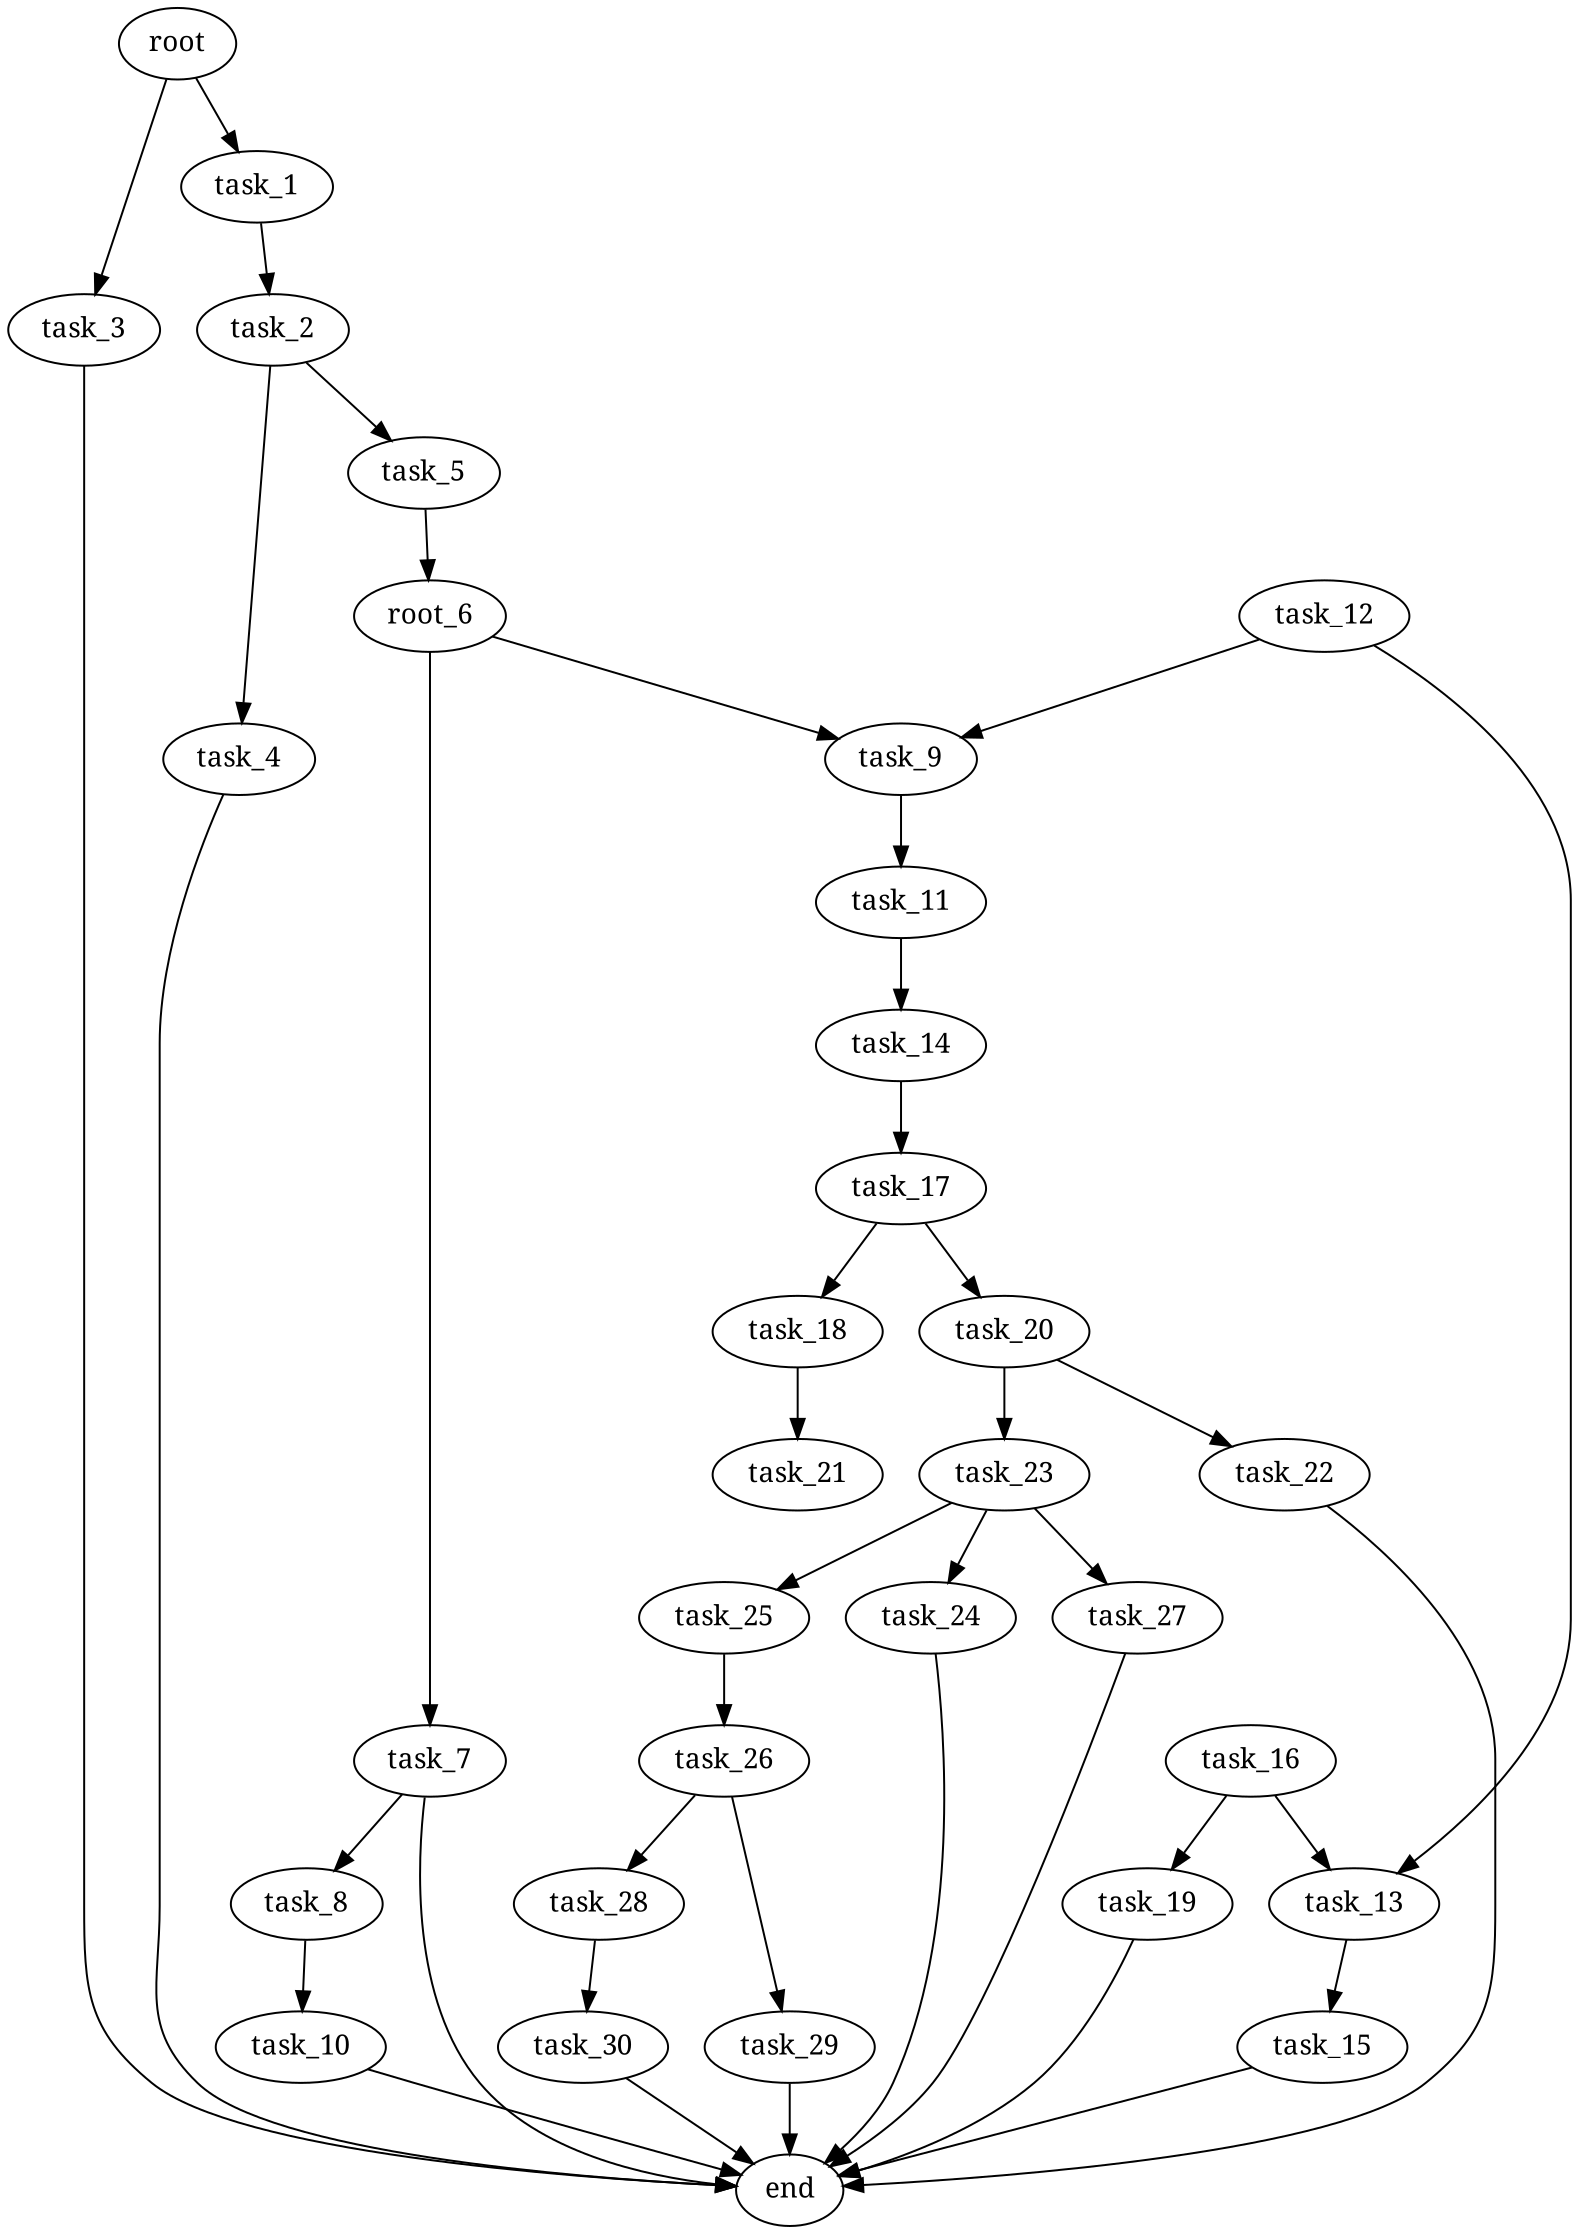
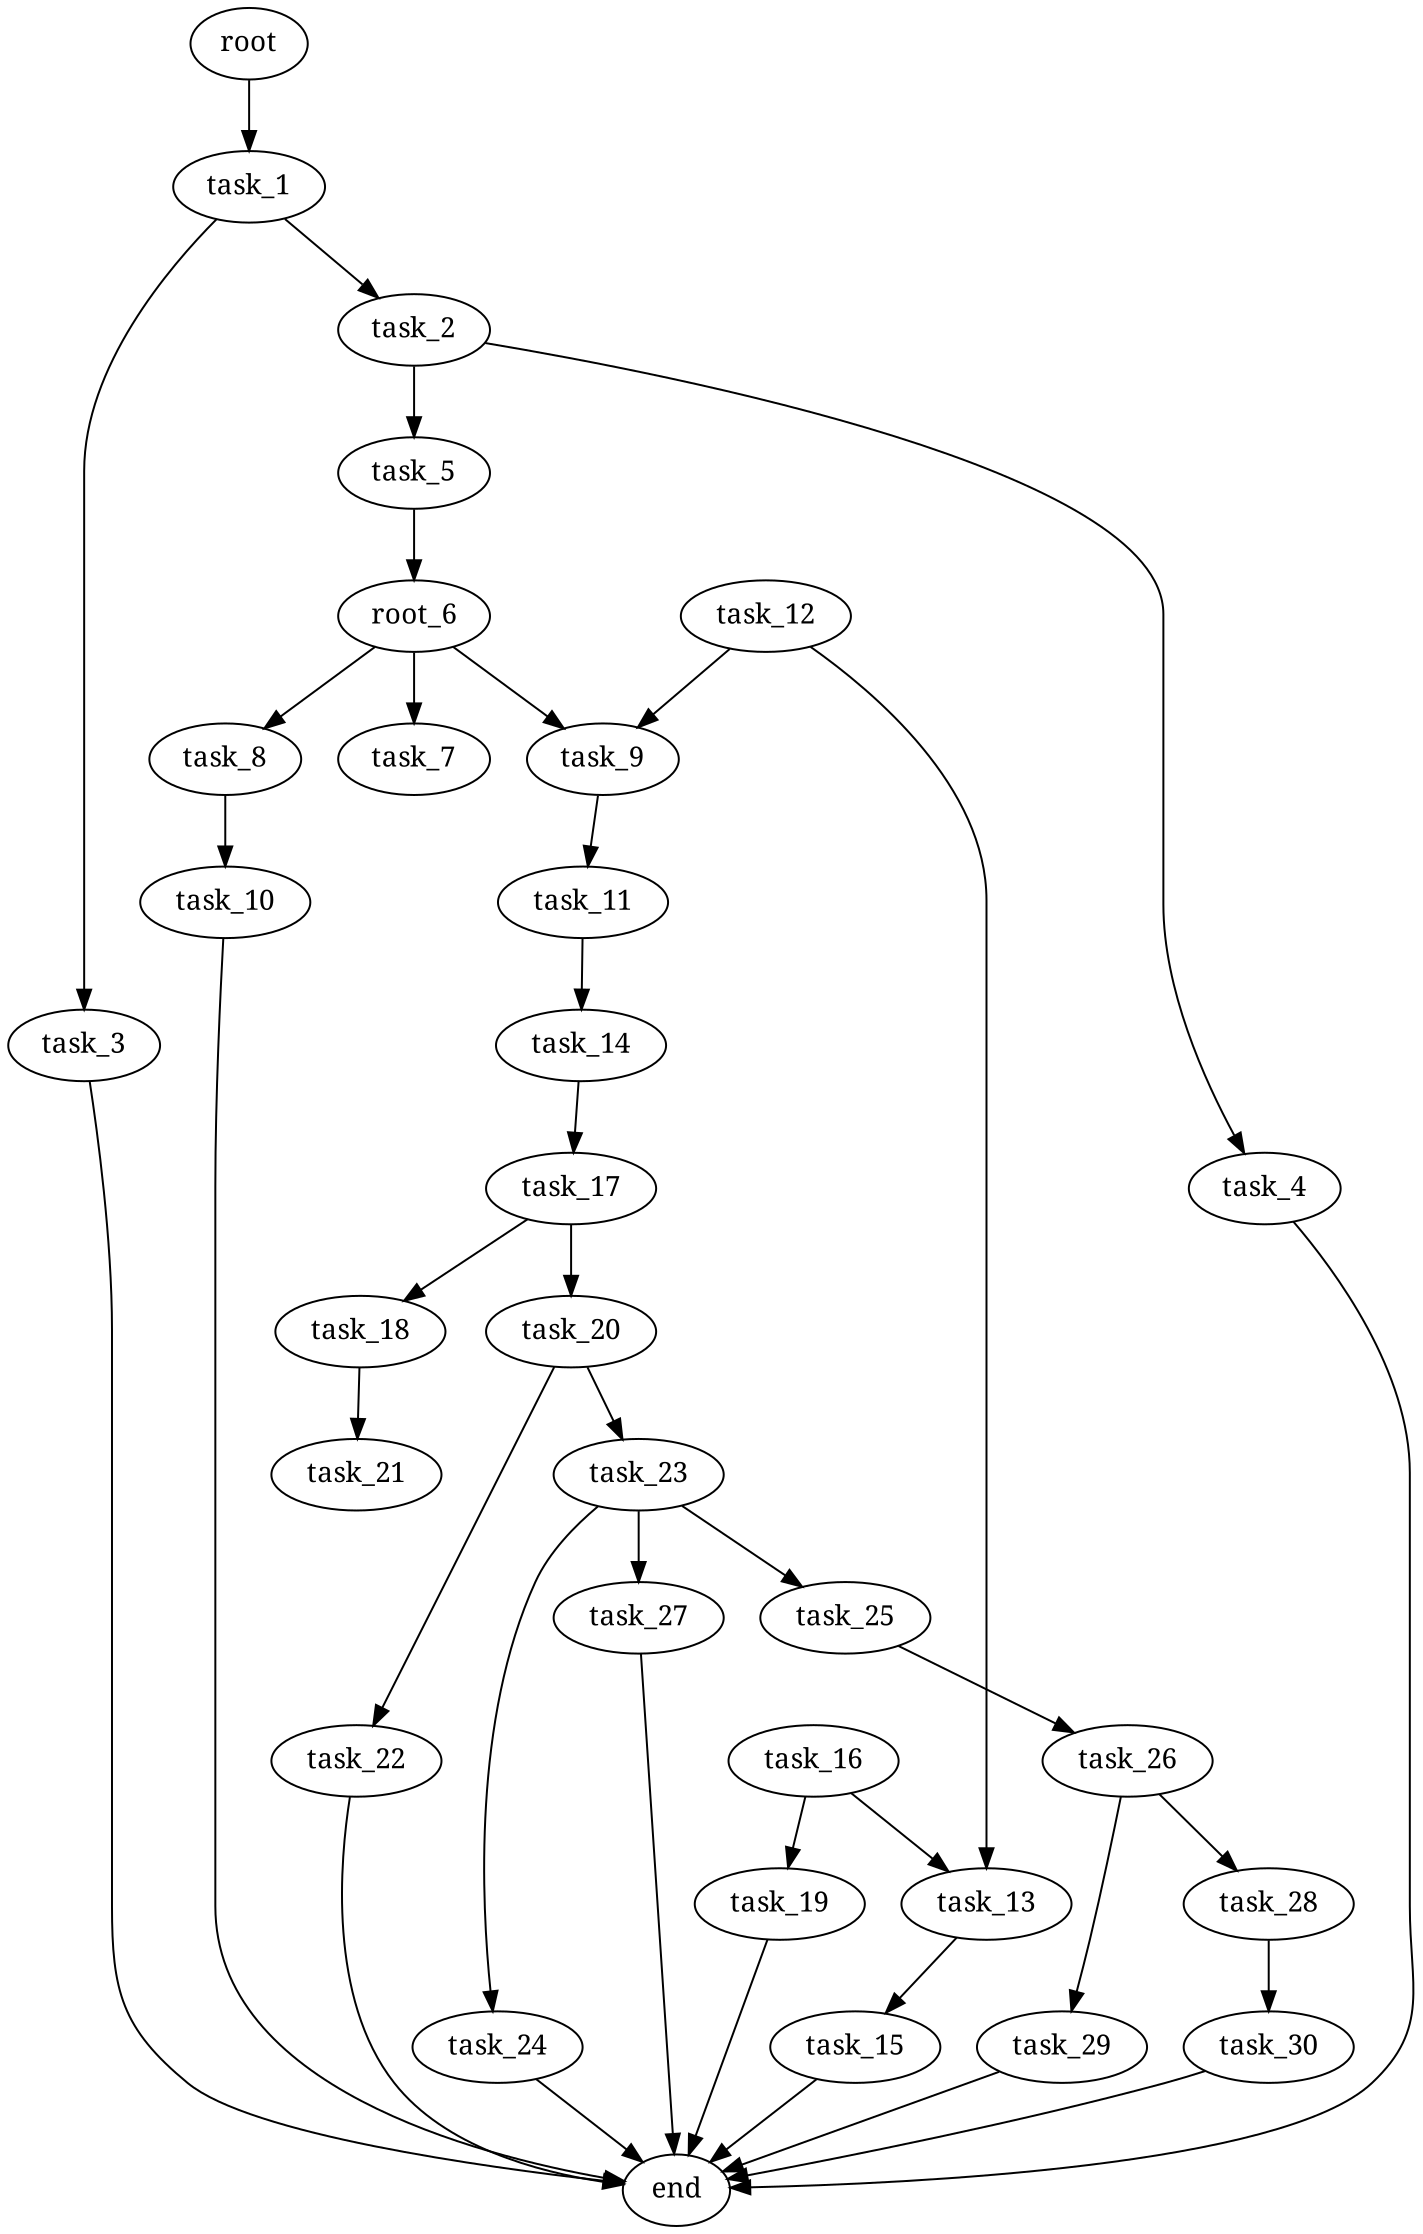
edge "root" -> "task_3": now "task_1" -> "task_3"
edge "task_7" -> "task_8": now "root_6" -> "task_8"
edge "task_7" -> "end": removed
